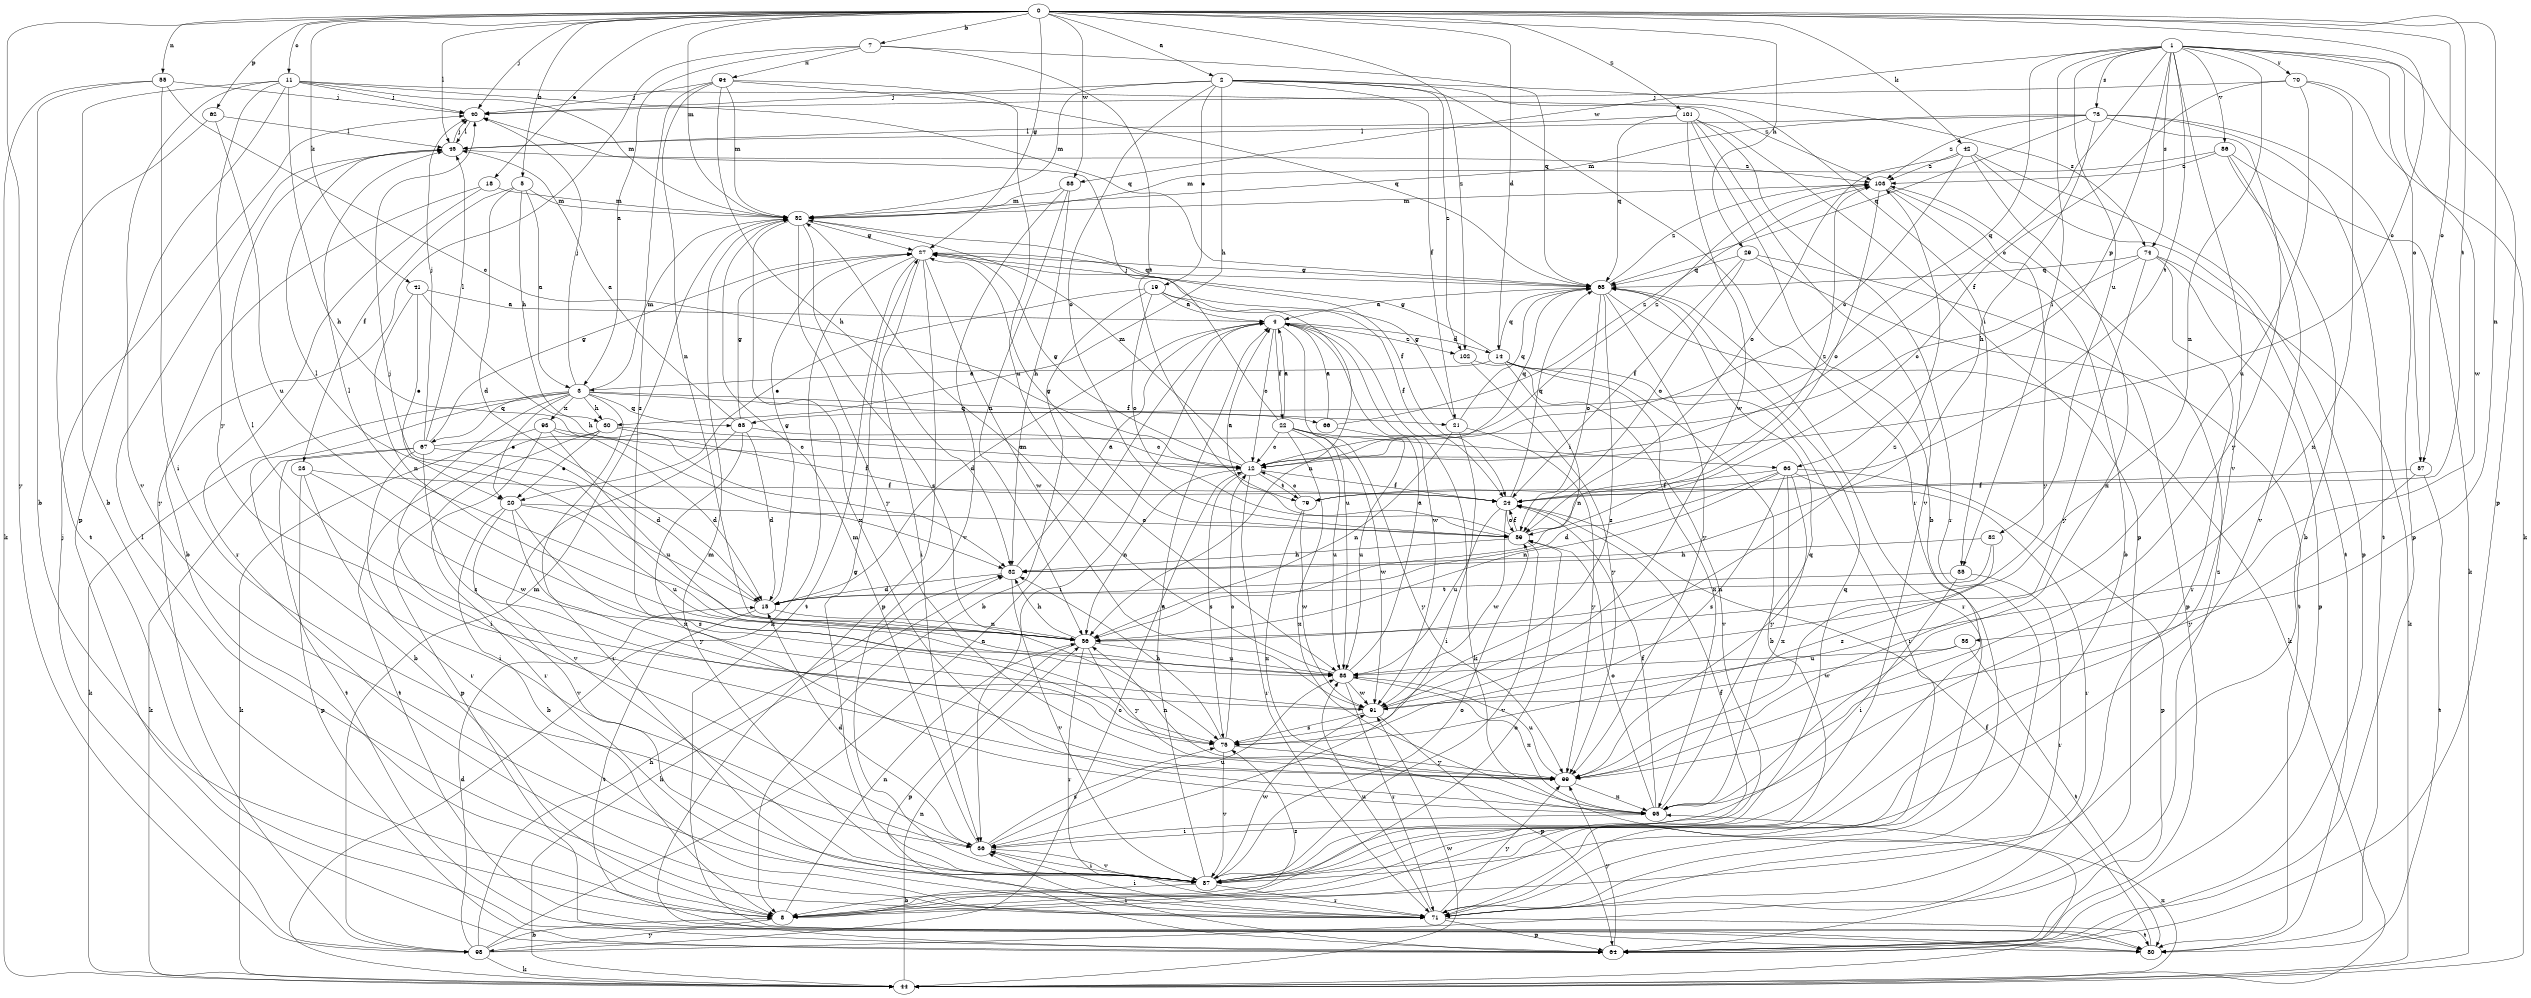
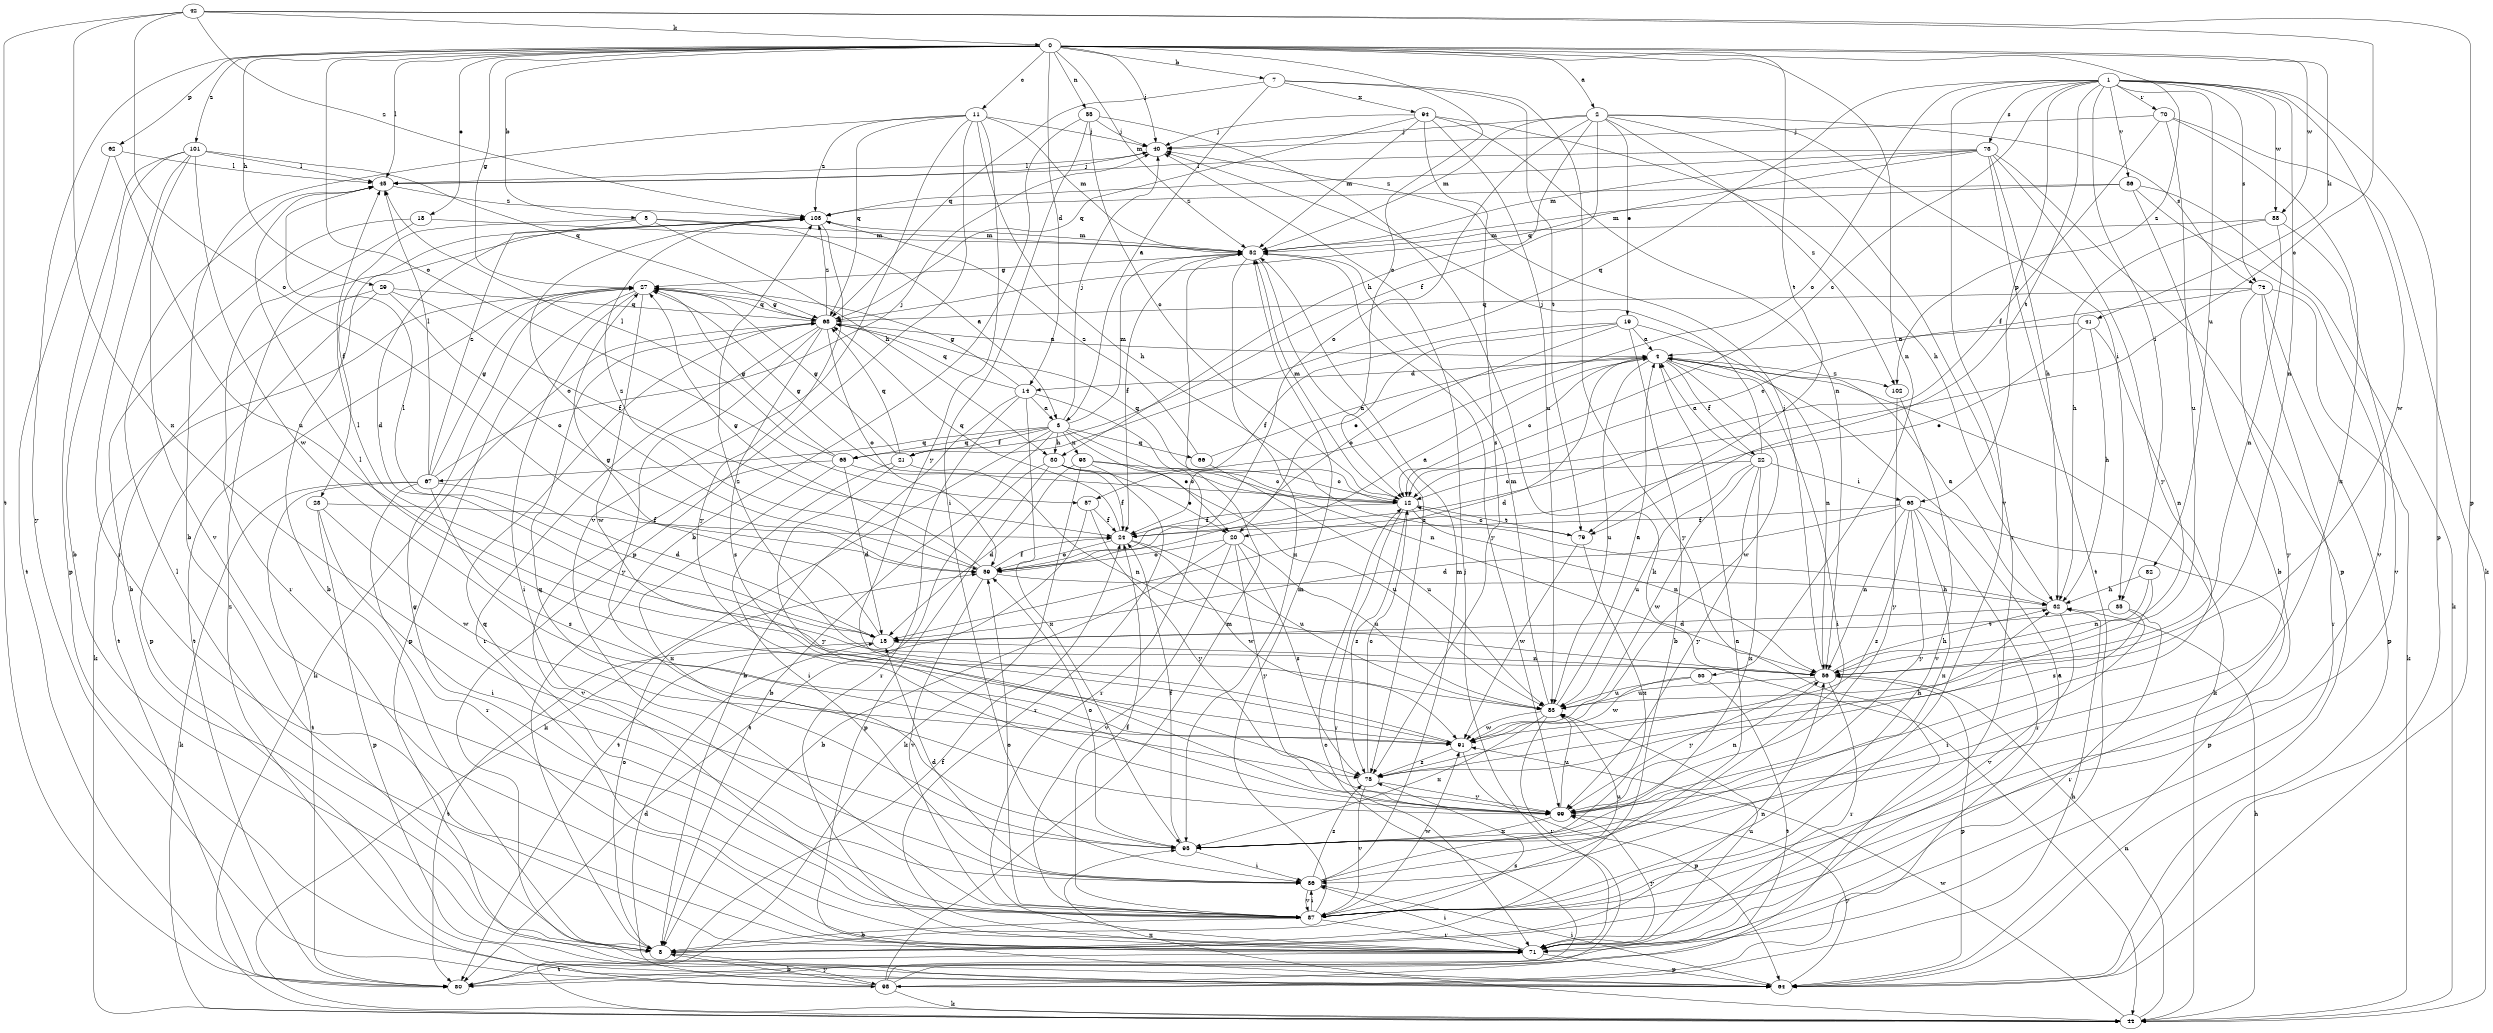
edge "0" -> "42": reversed
edge "65" -> "45": label "a" -> "l"
edge "3" -> "36": removed, label "i"
